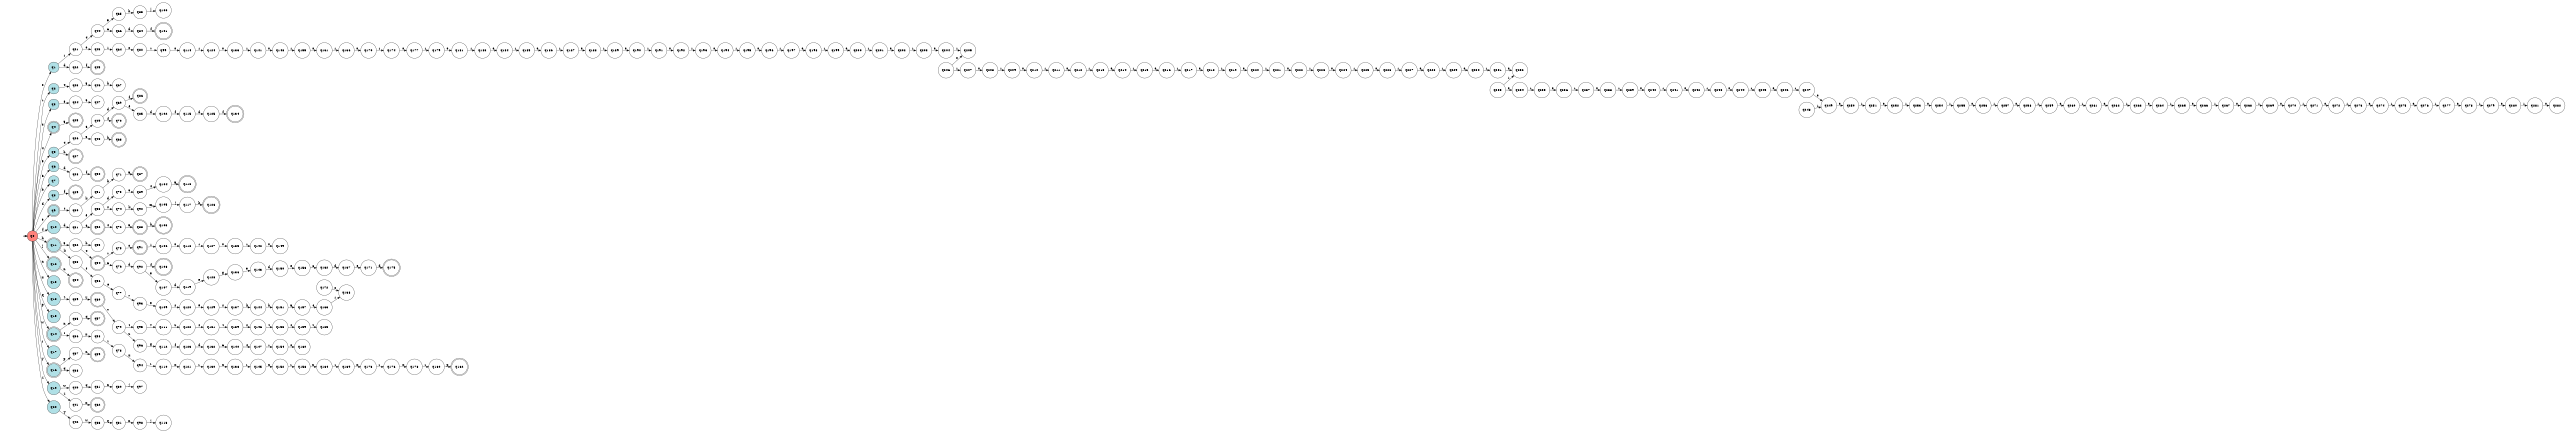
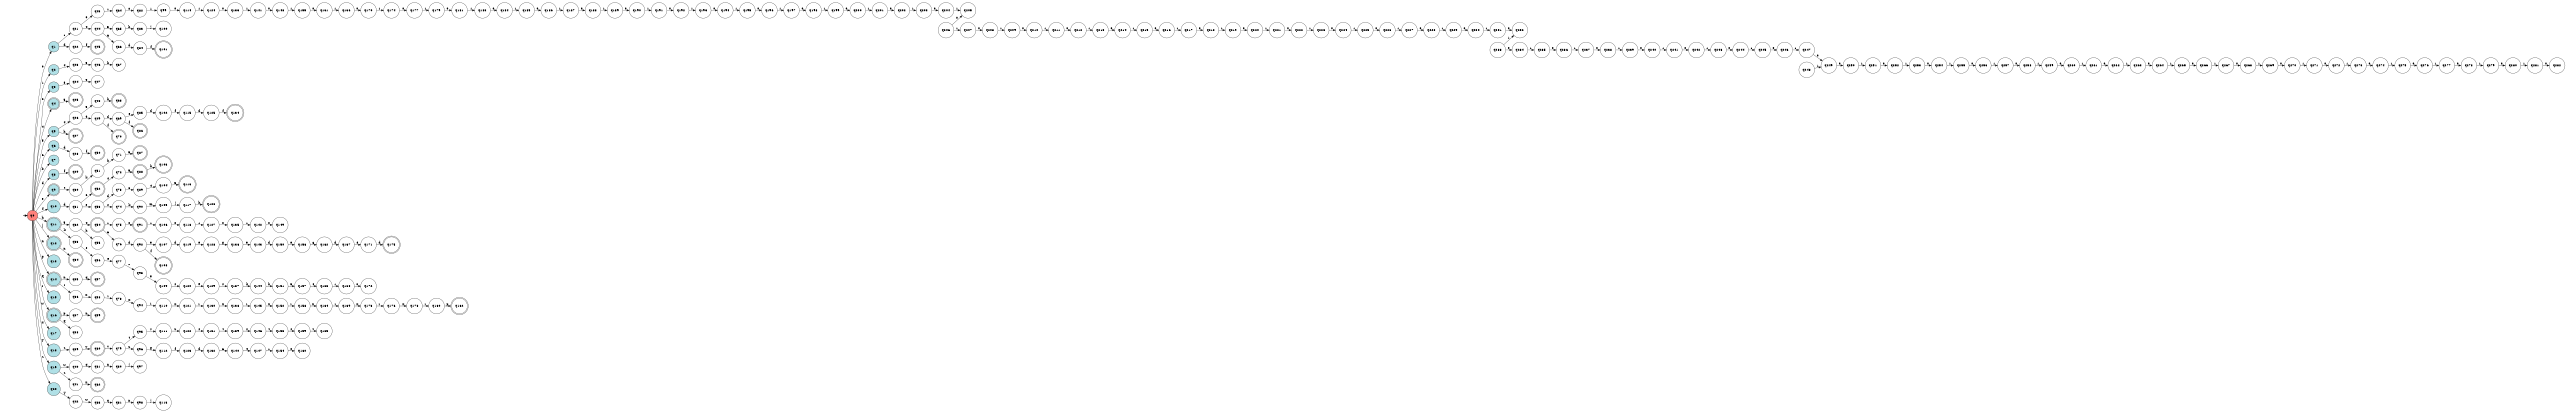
edge "q172" -> "q168": reversed
